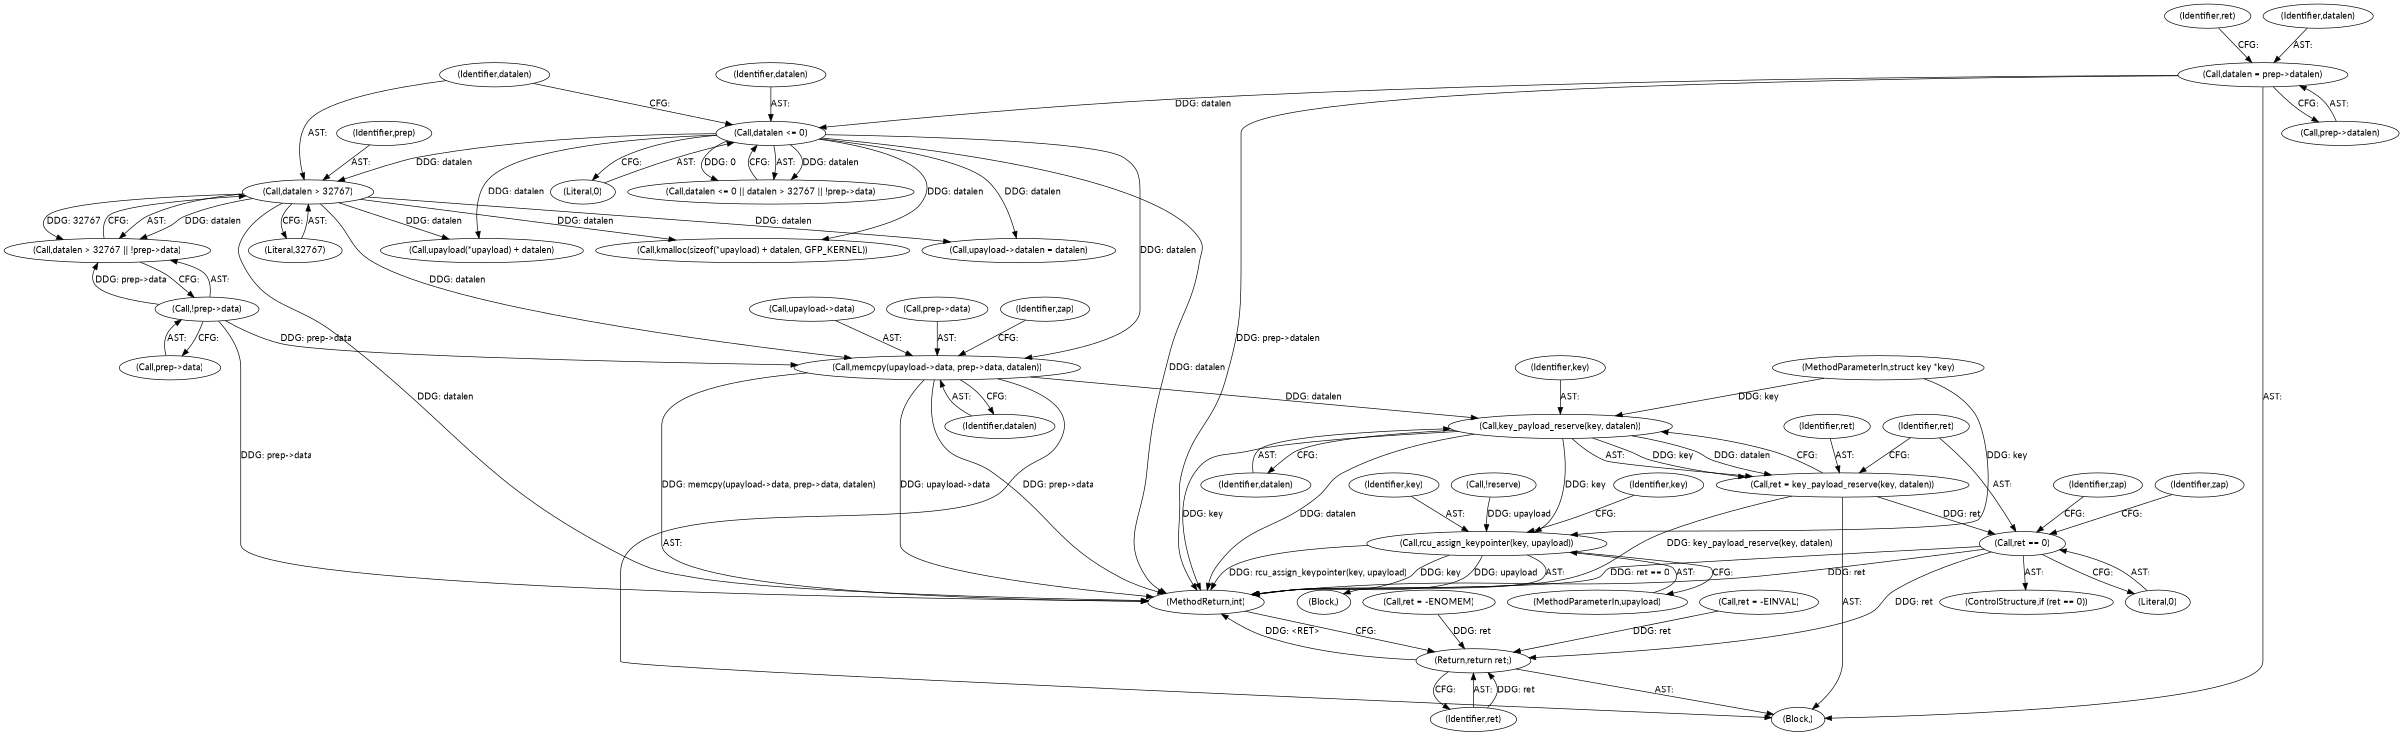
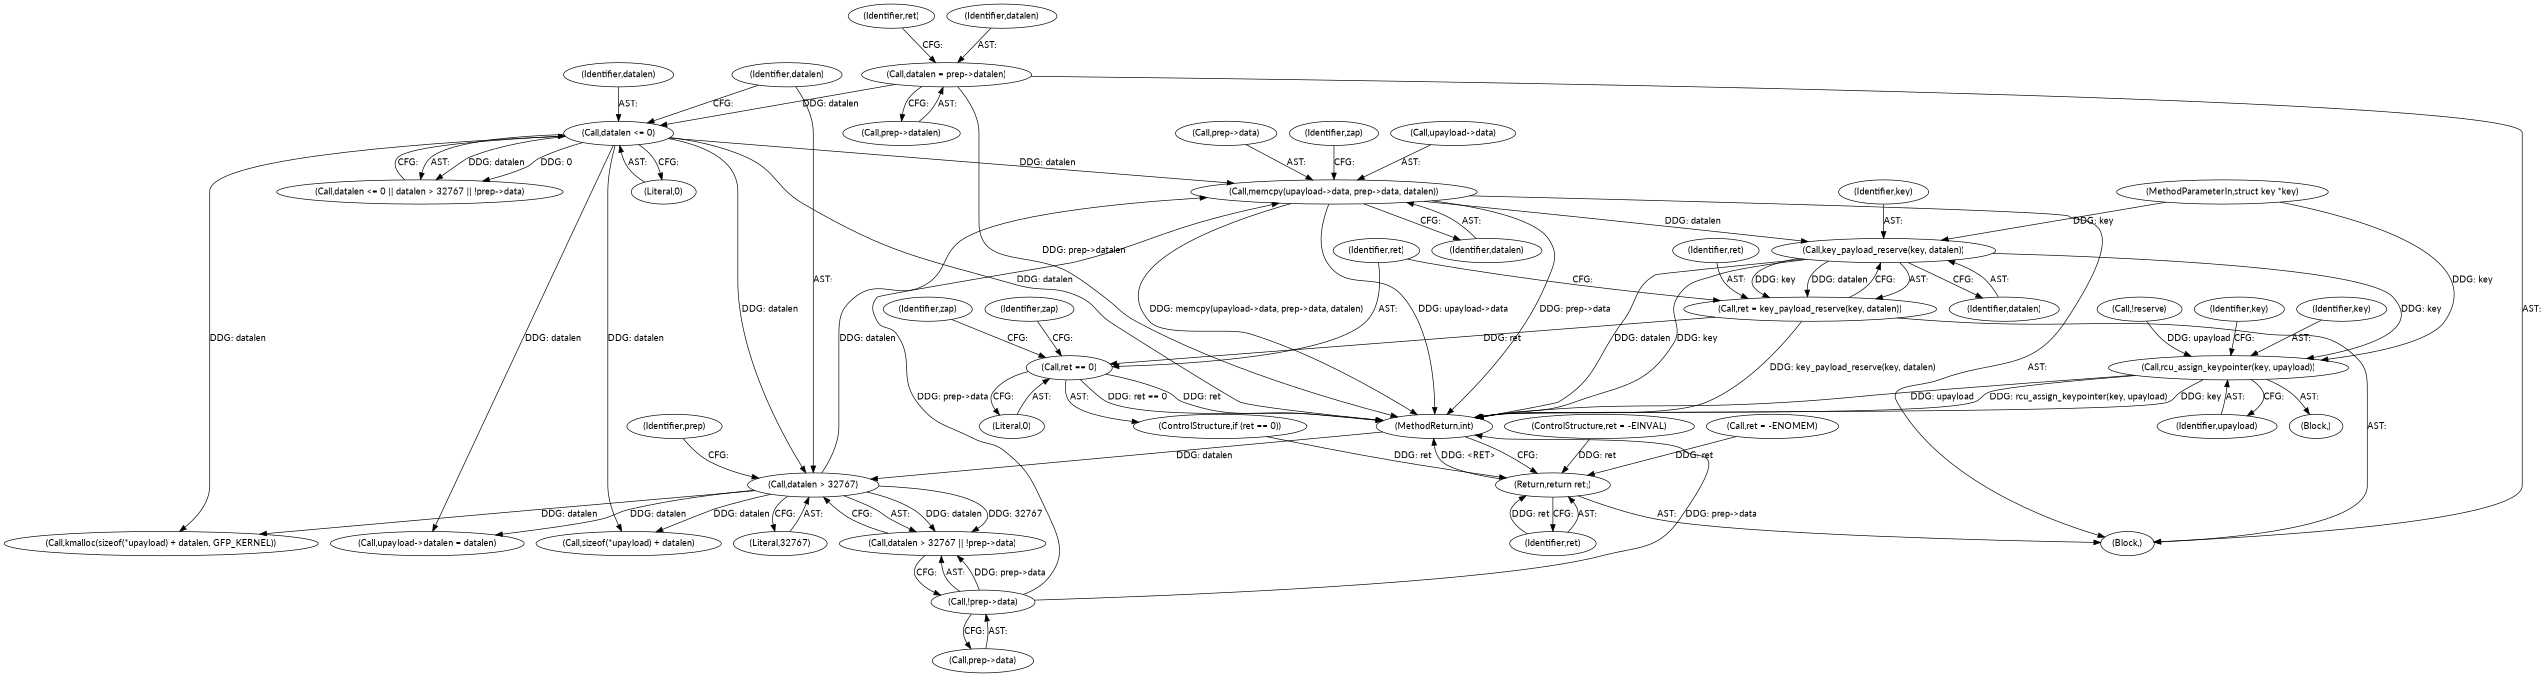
edge "(Identifier,prep)" -> "(Call,datalen > 32767)": label "AST: " -> "CFG: "
node "(Call,upayload(*upayload) + datalen)": label "(Call,upayload(*upayload) + datalen)" -> "(Call,sizeof(*upayload) + datalen)"
edge "(Call,datalen > 32767)" -> "(MethodReturn,int)": reversed
node "(MethodParameterIn,upayload)": label "(MethodParameterIn,upayload)" -> "(Identifier,upayload)"
node "(Call,ret = -EINVAL)": label "(Call,ret = -EINVAL)" -> "(ControlStructure,ret = -EINVAL)"
edge "(Call,ret == 0)" -> "(Return,return ret;)": now "(ControlStructure,if (ret == 0))" -> "(Return,return ret;)"
